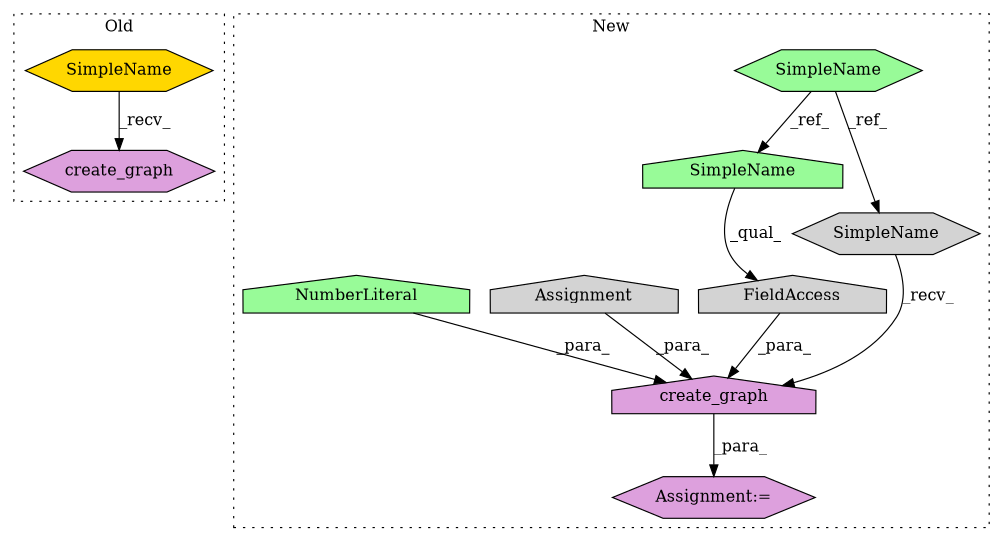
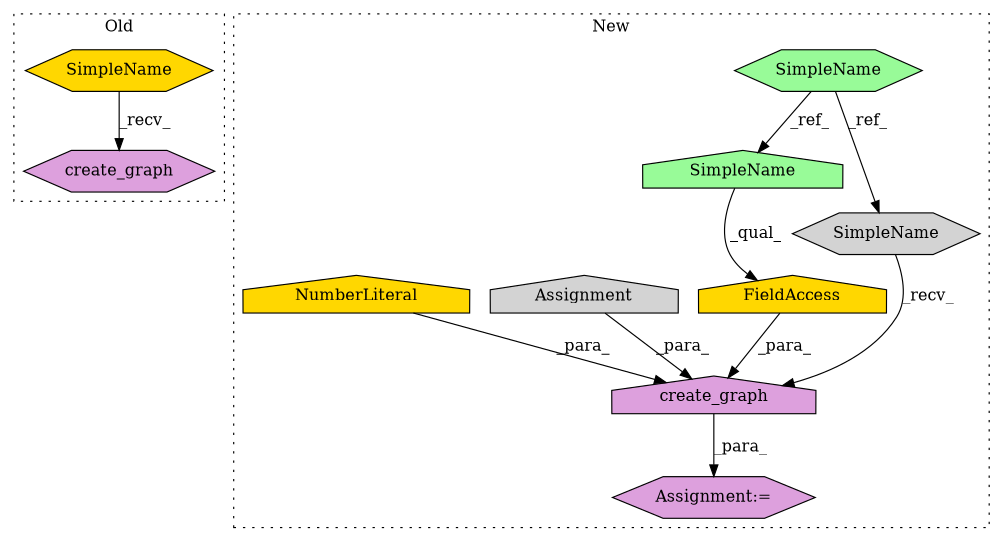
node "NumberLiteral": fillcolor palegreen -> gold
node "FieldAccess": fillcolor lightgrey -> gold
